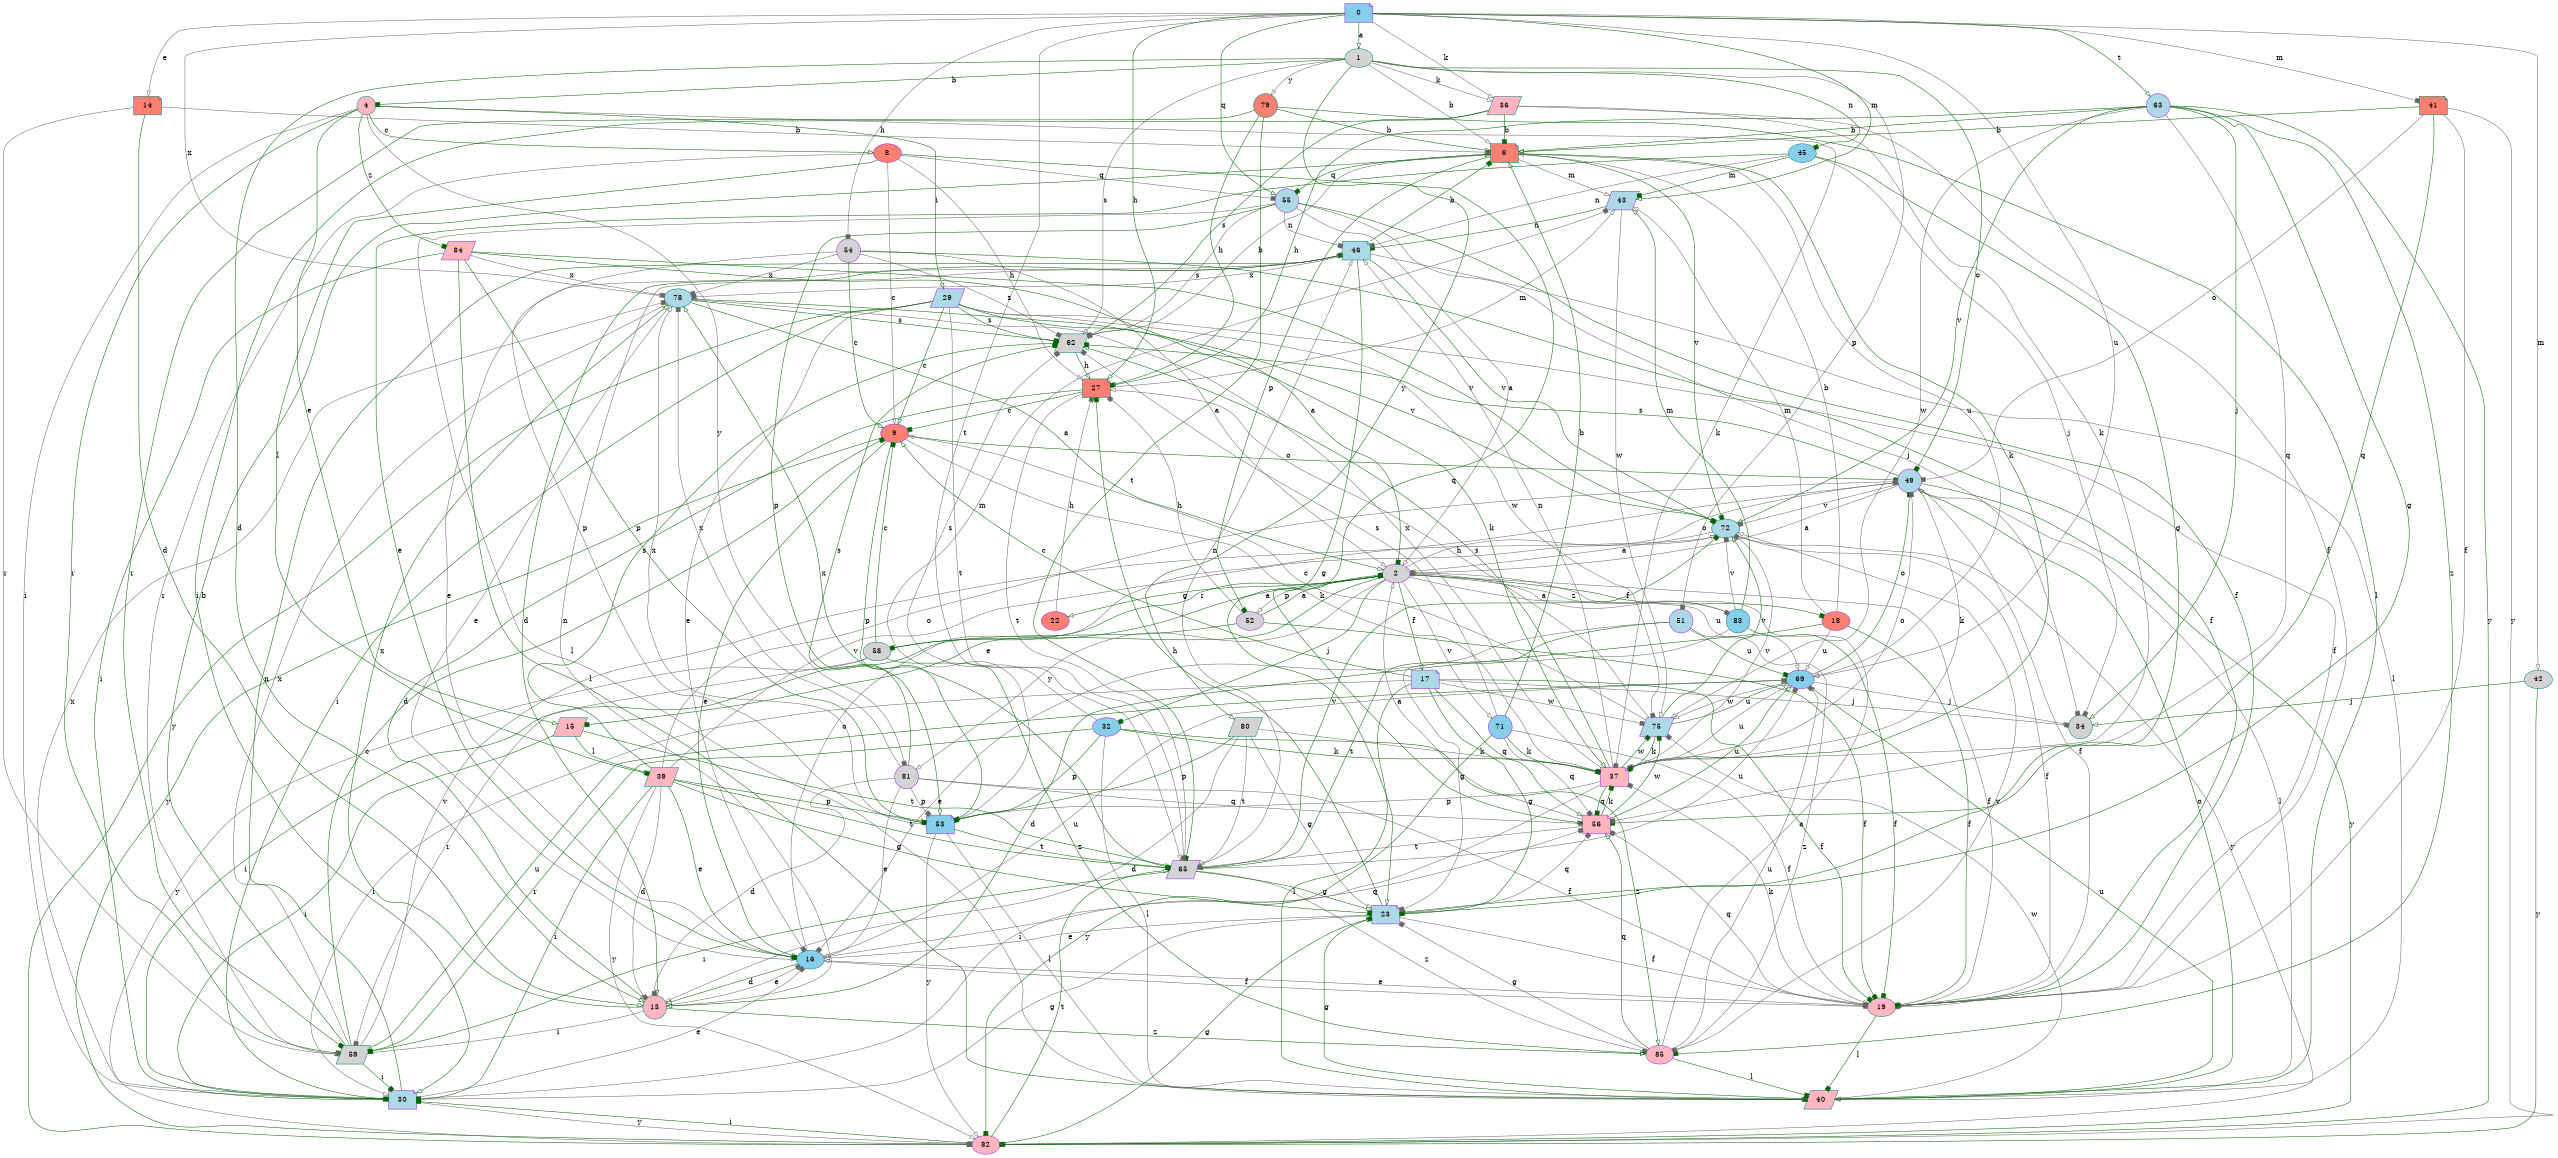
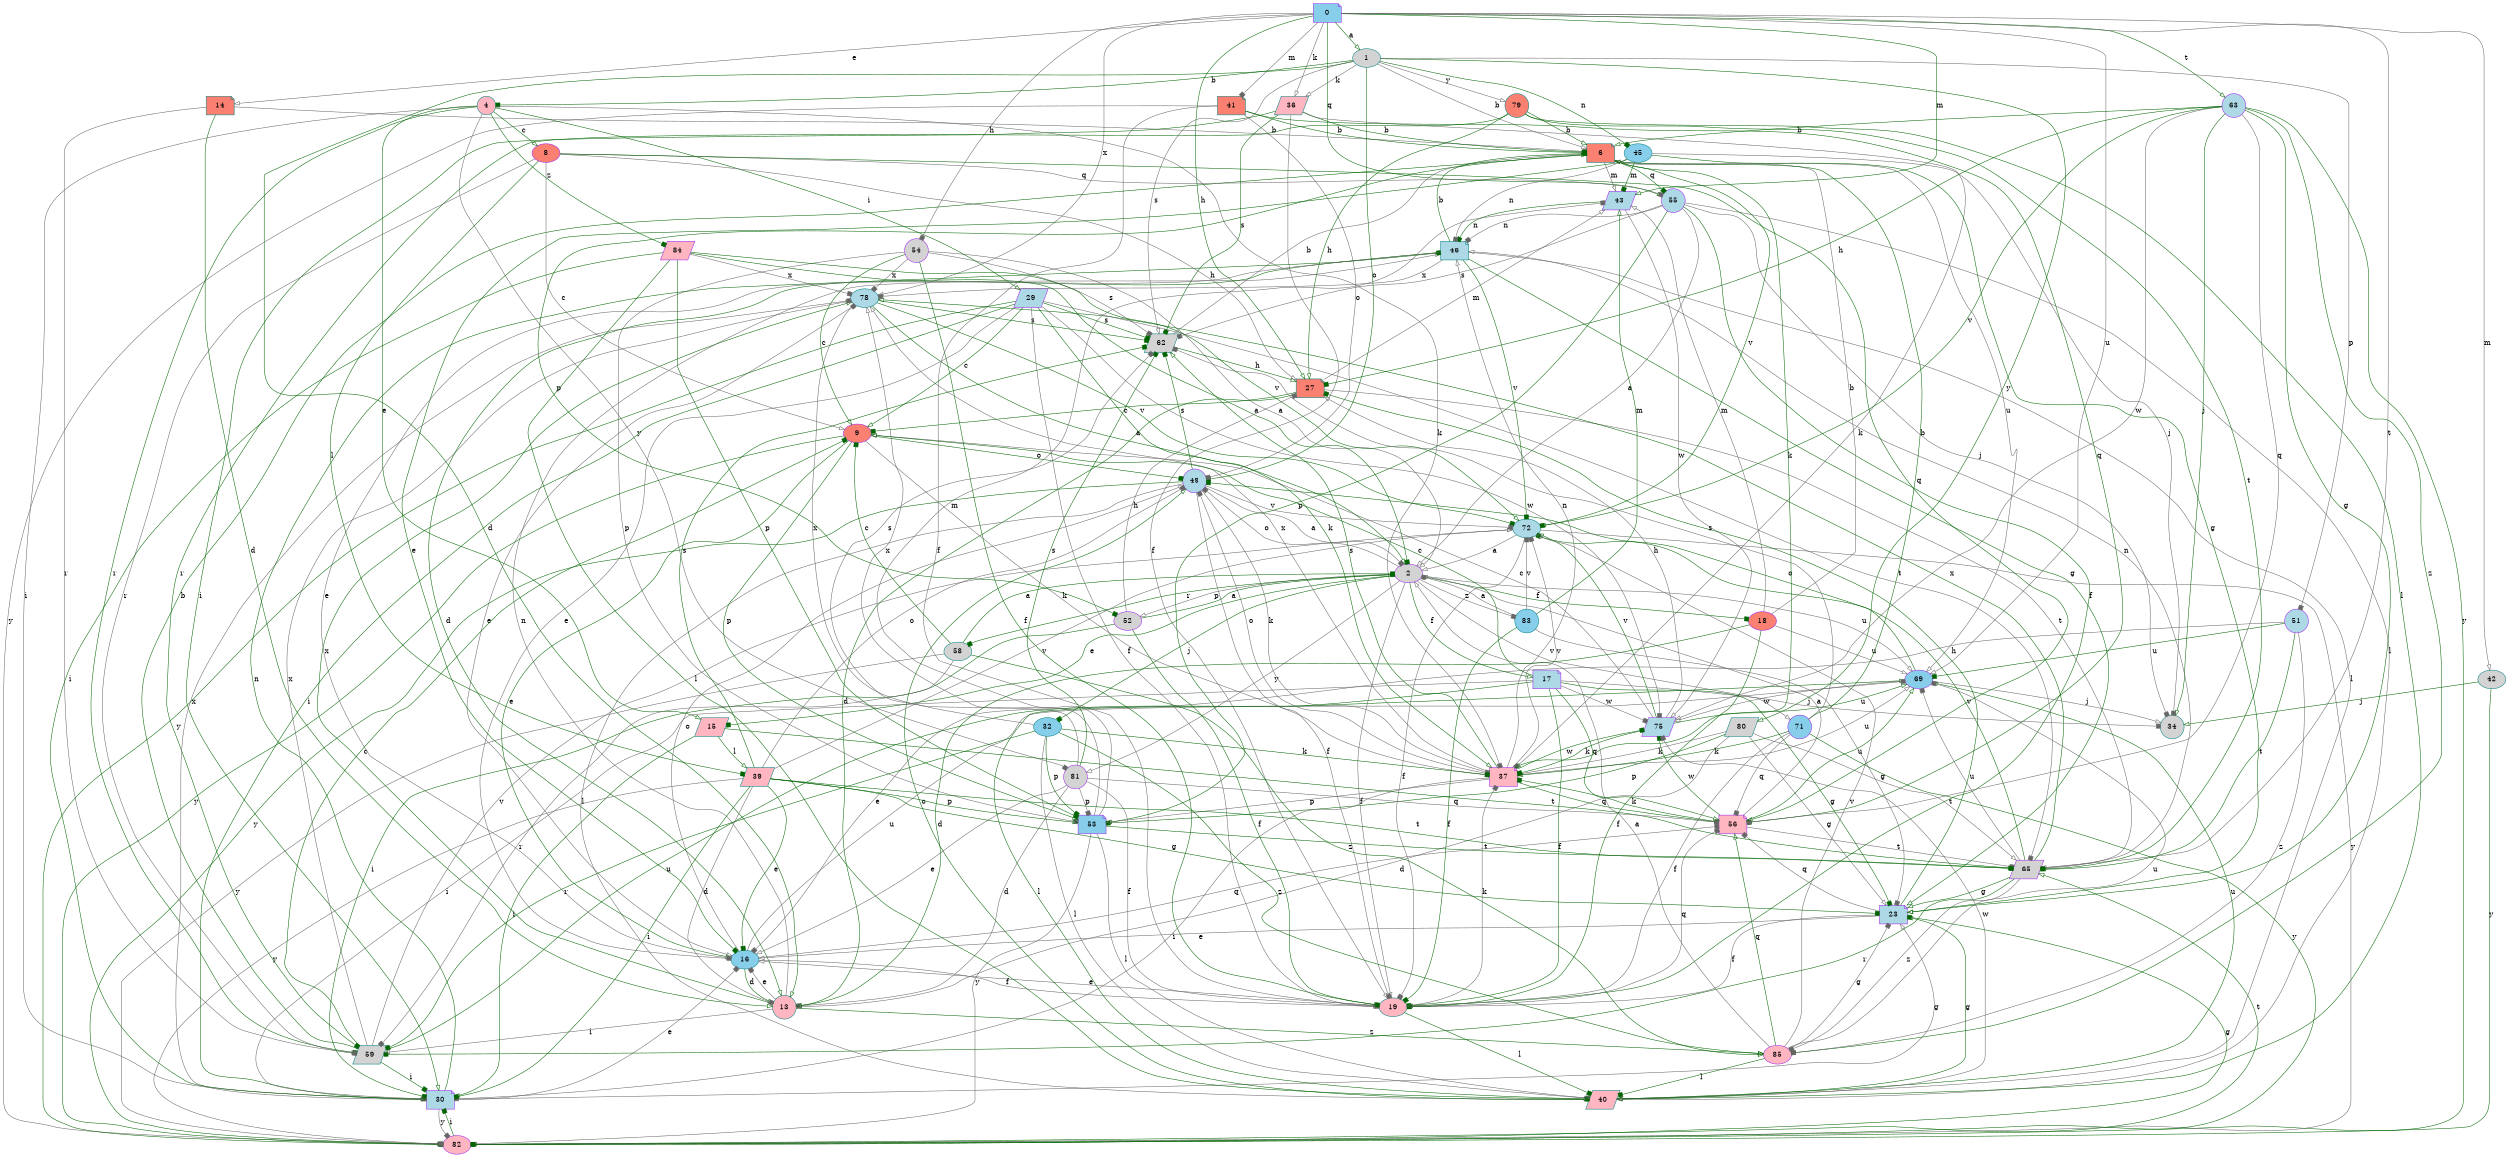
node "22": removed
node "32": color purple -> teal
